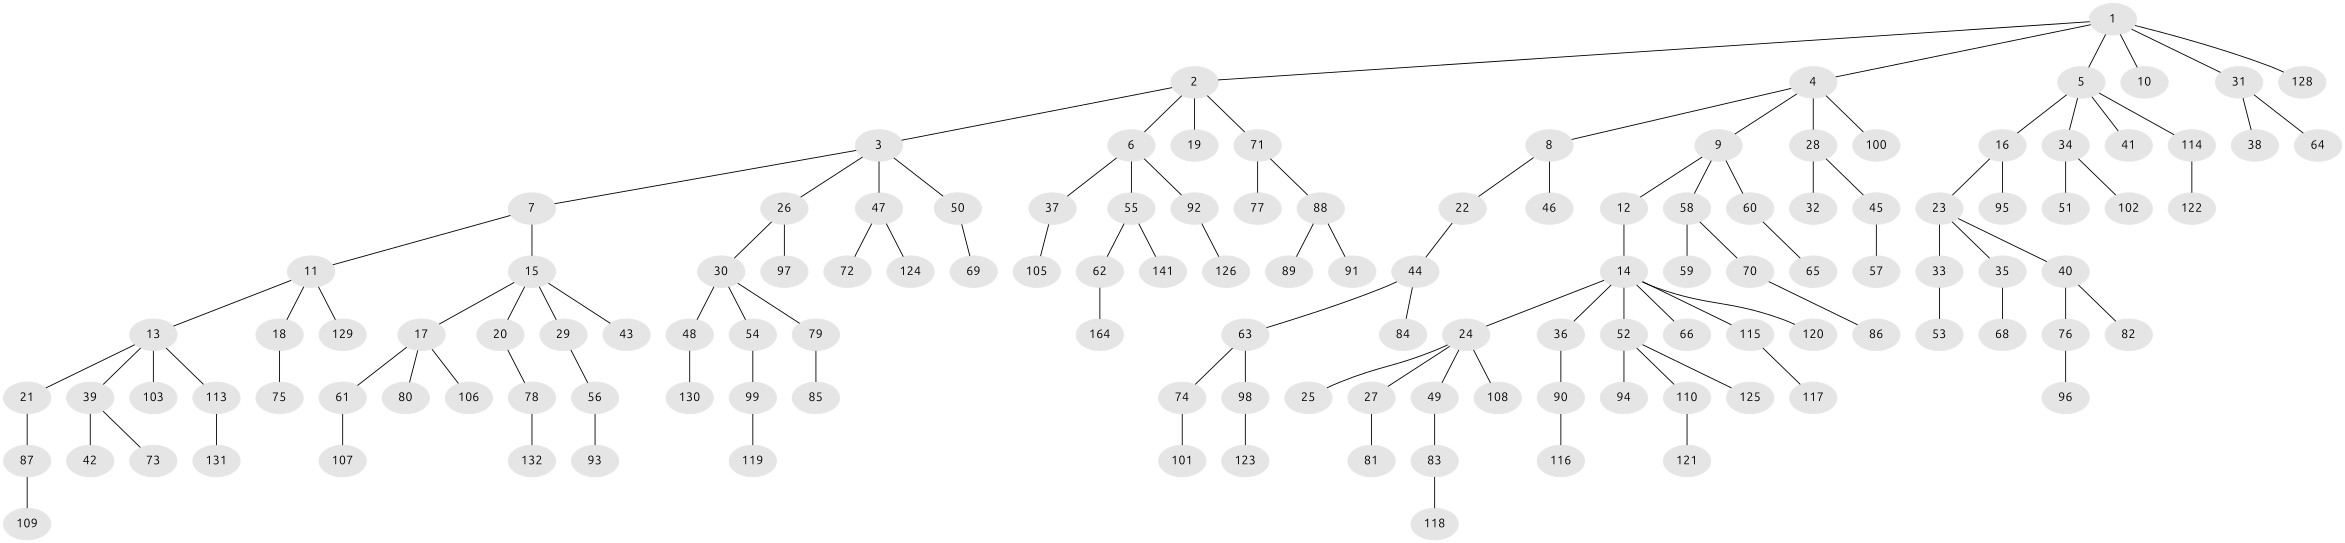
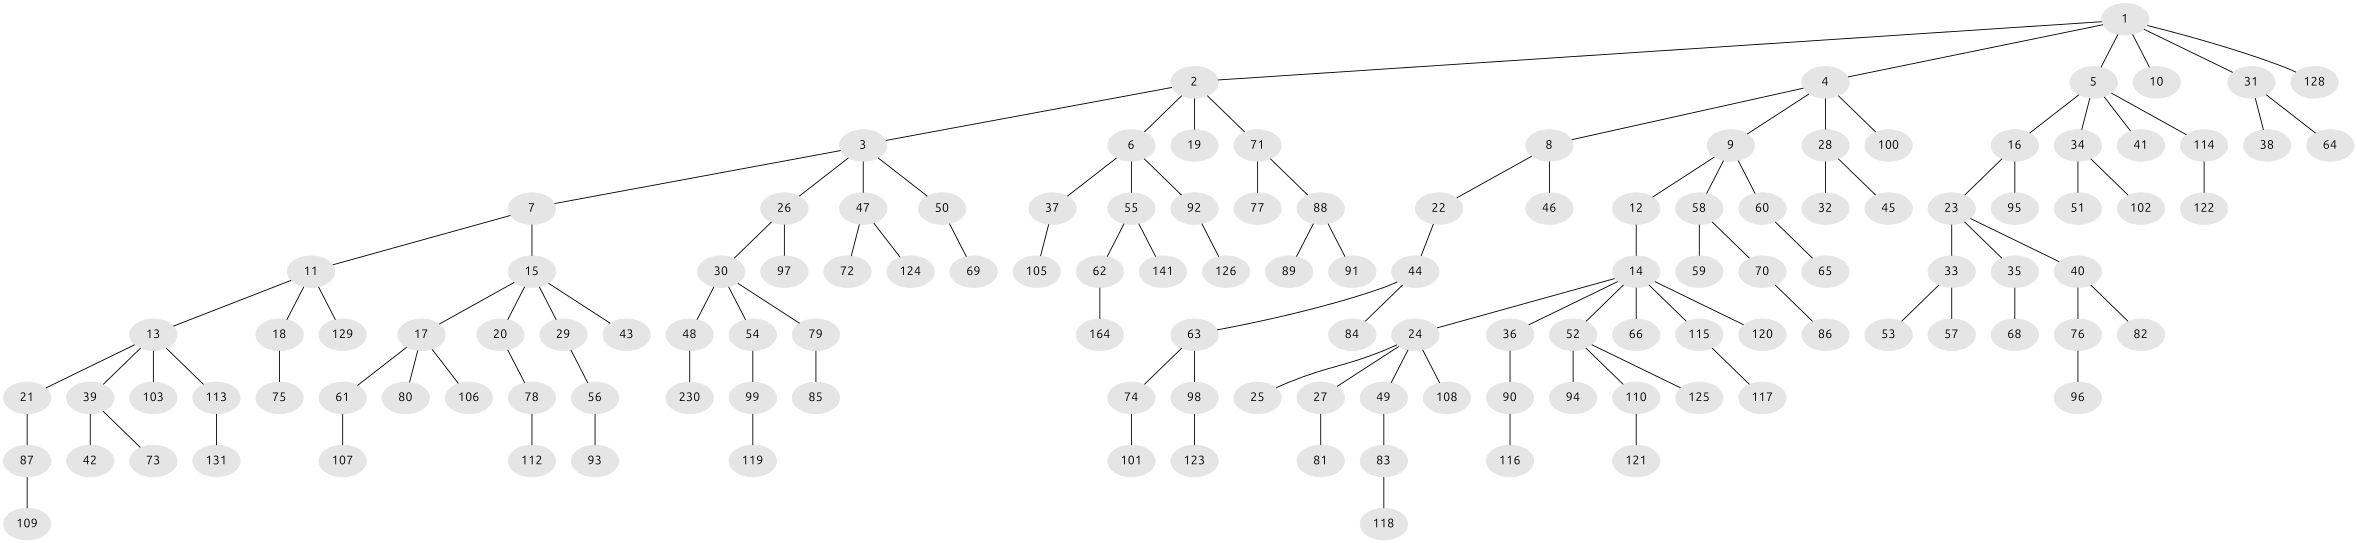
edge "45" -- "57": now "33" -- "57"
node "130": label "130" -> "230"
node "132": label "132" -> "112"
